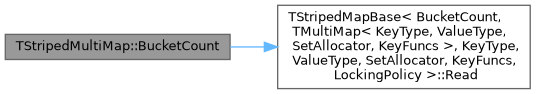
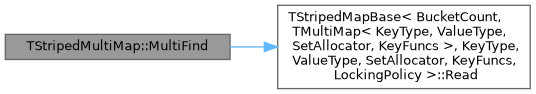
node "TStripedMultiMap::BucketCount": label "TStripedMultiMap::BucketCount" -> "TStripedMultiMap::MultiFind"
